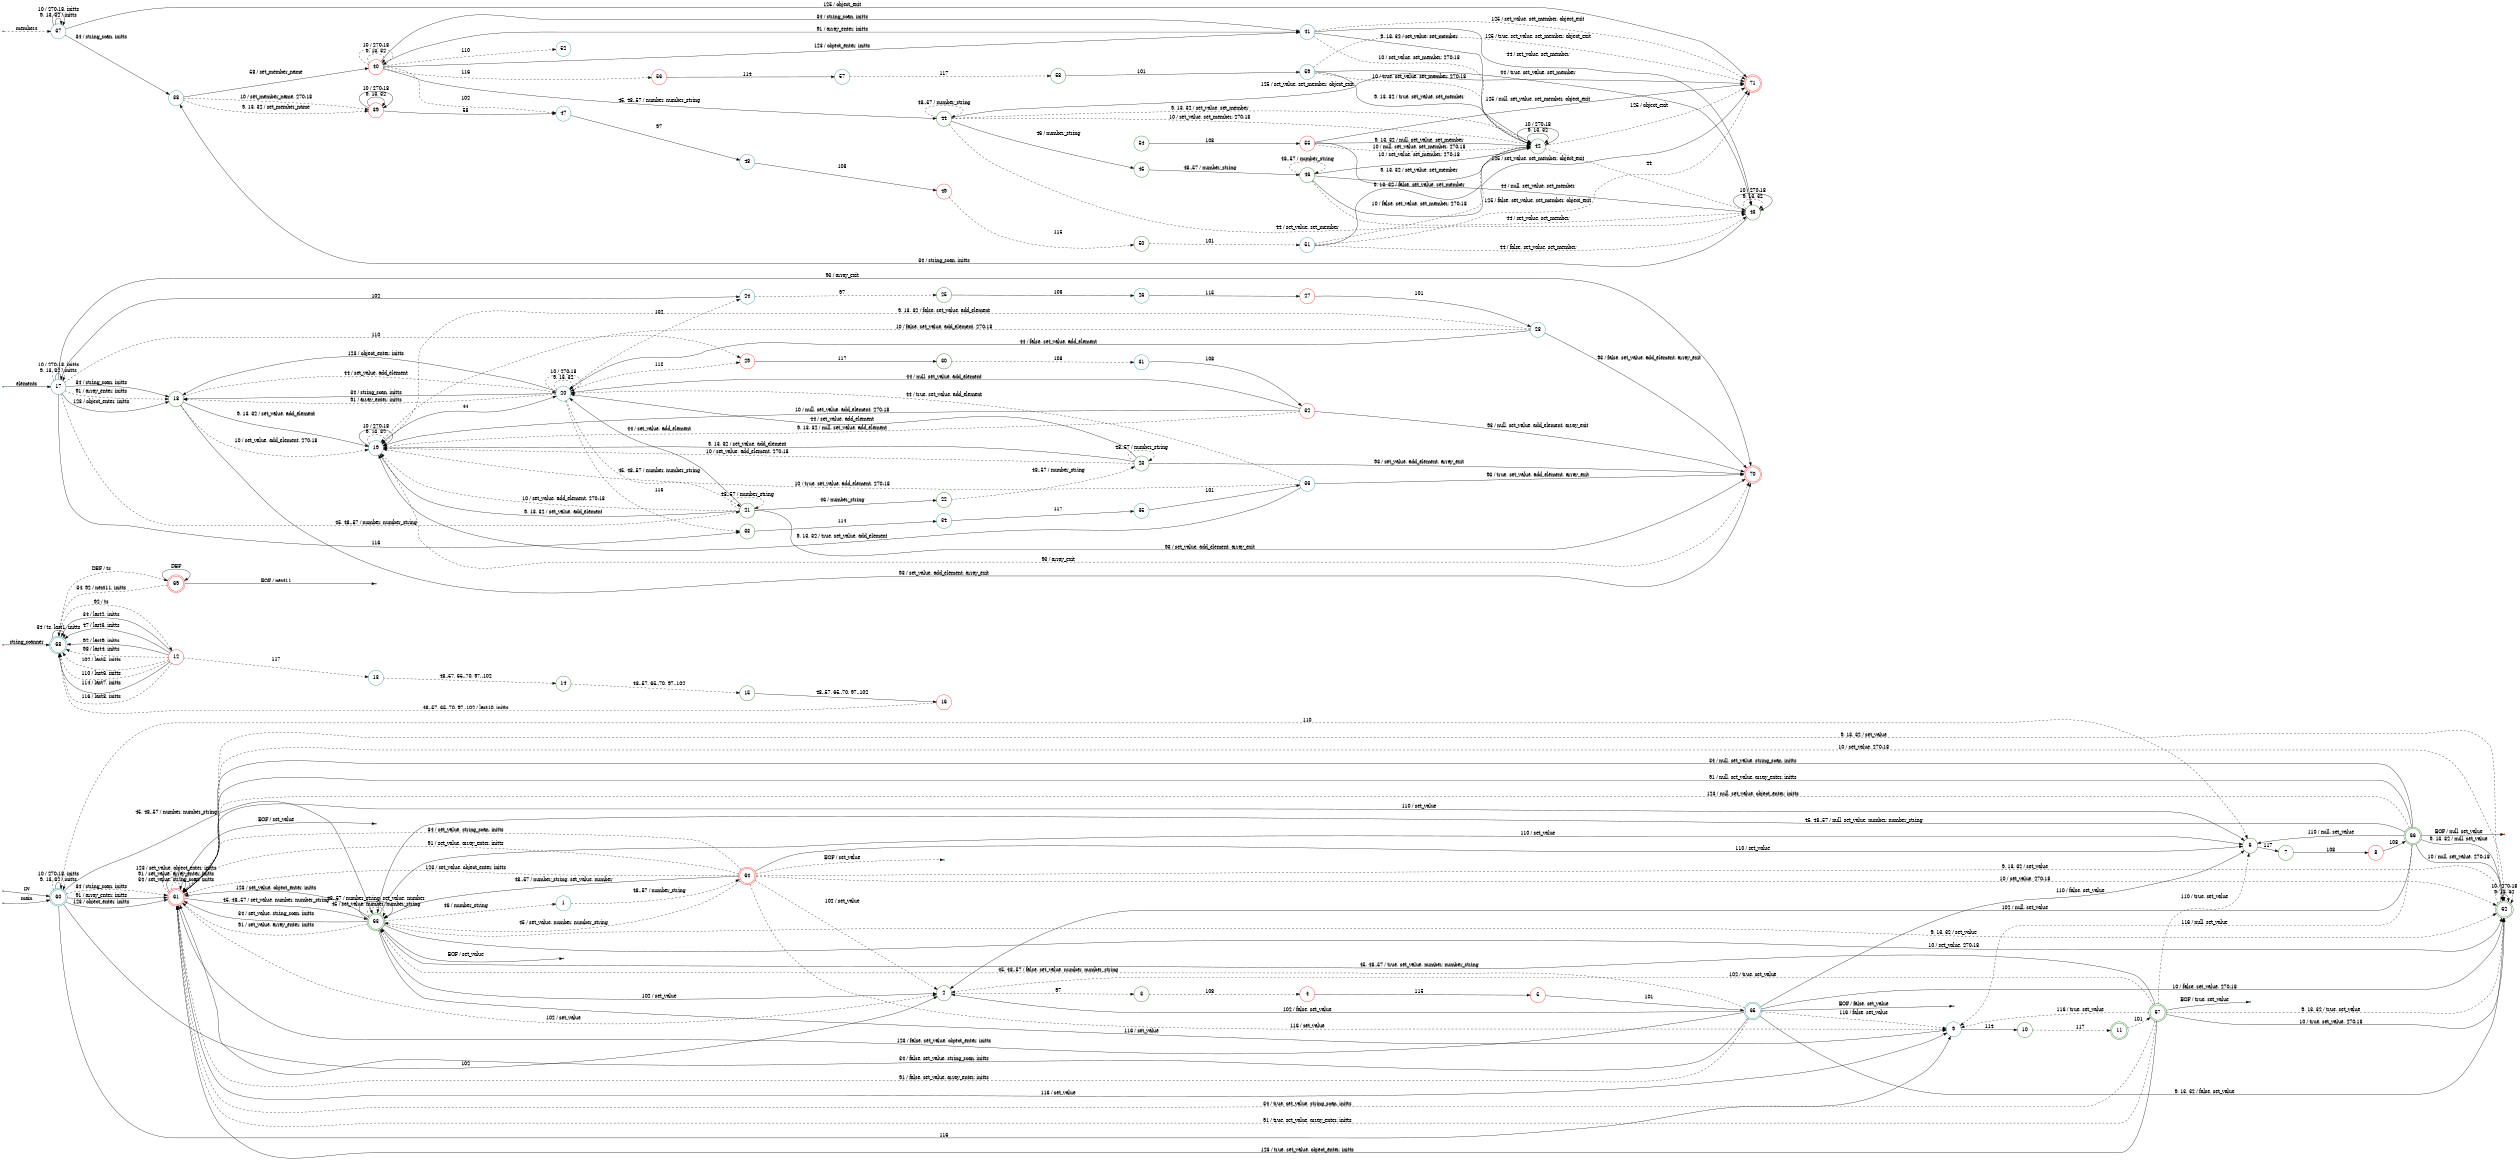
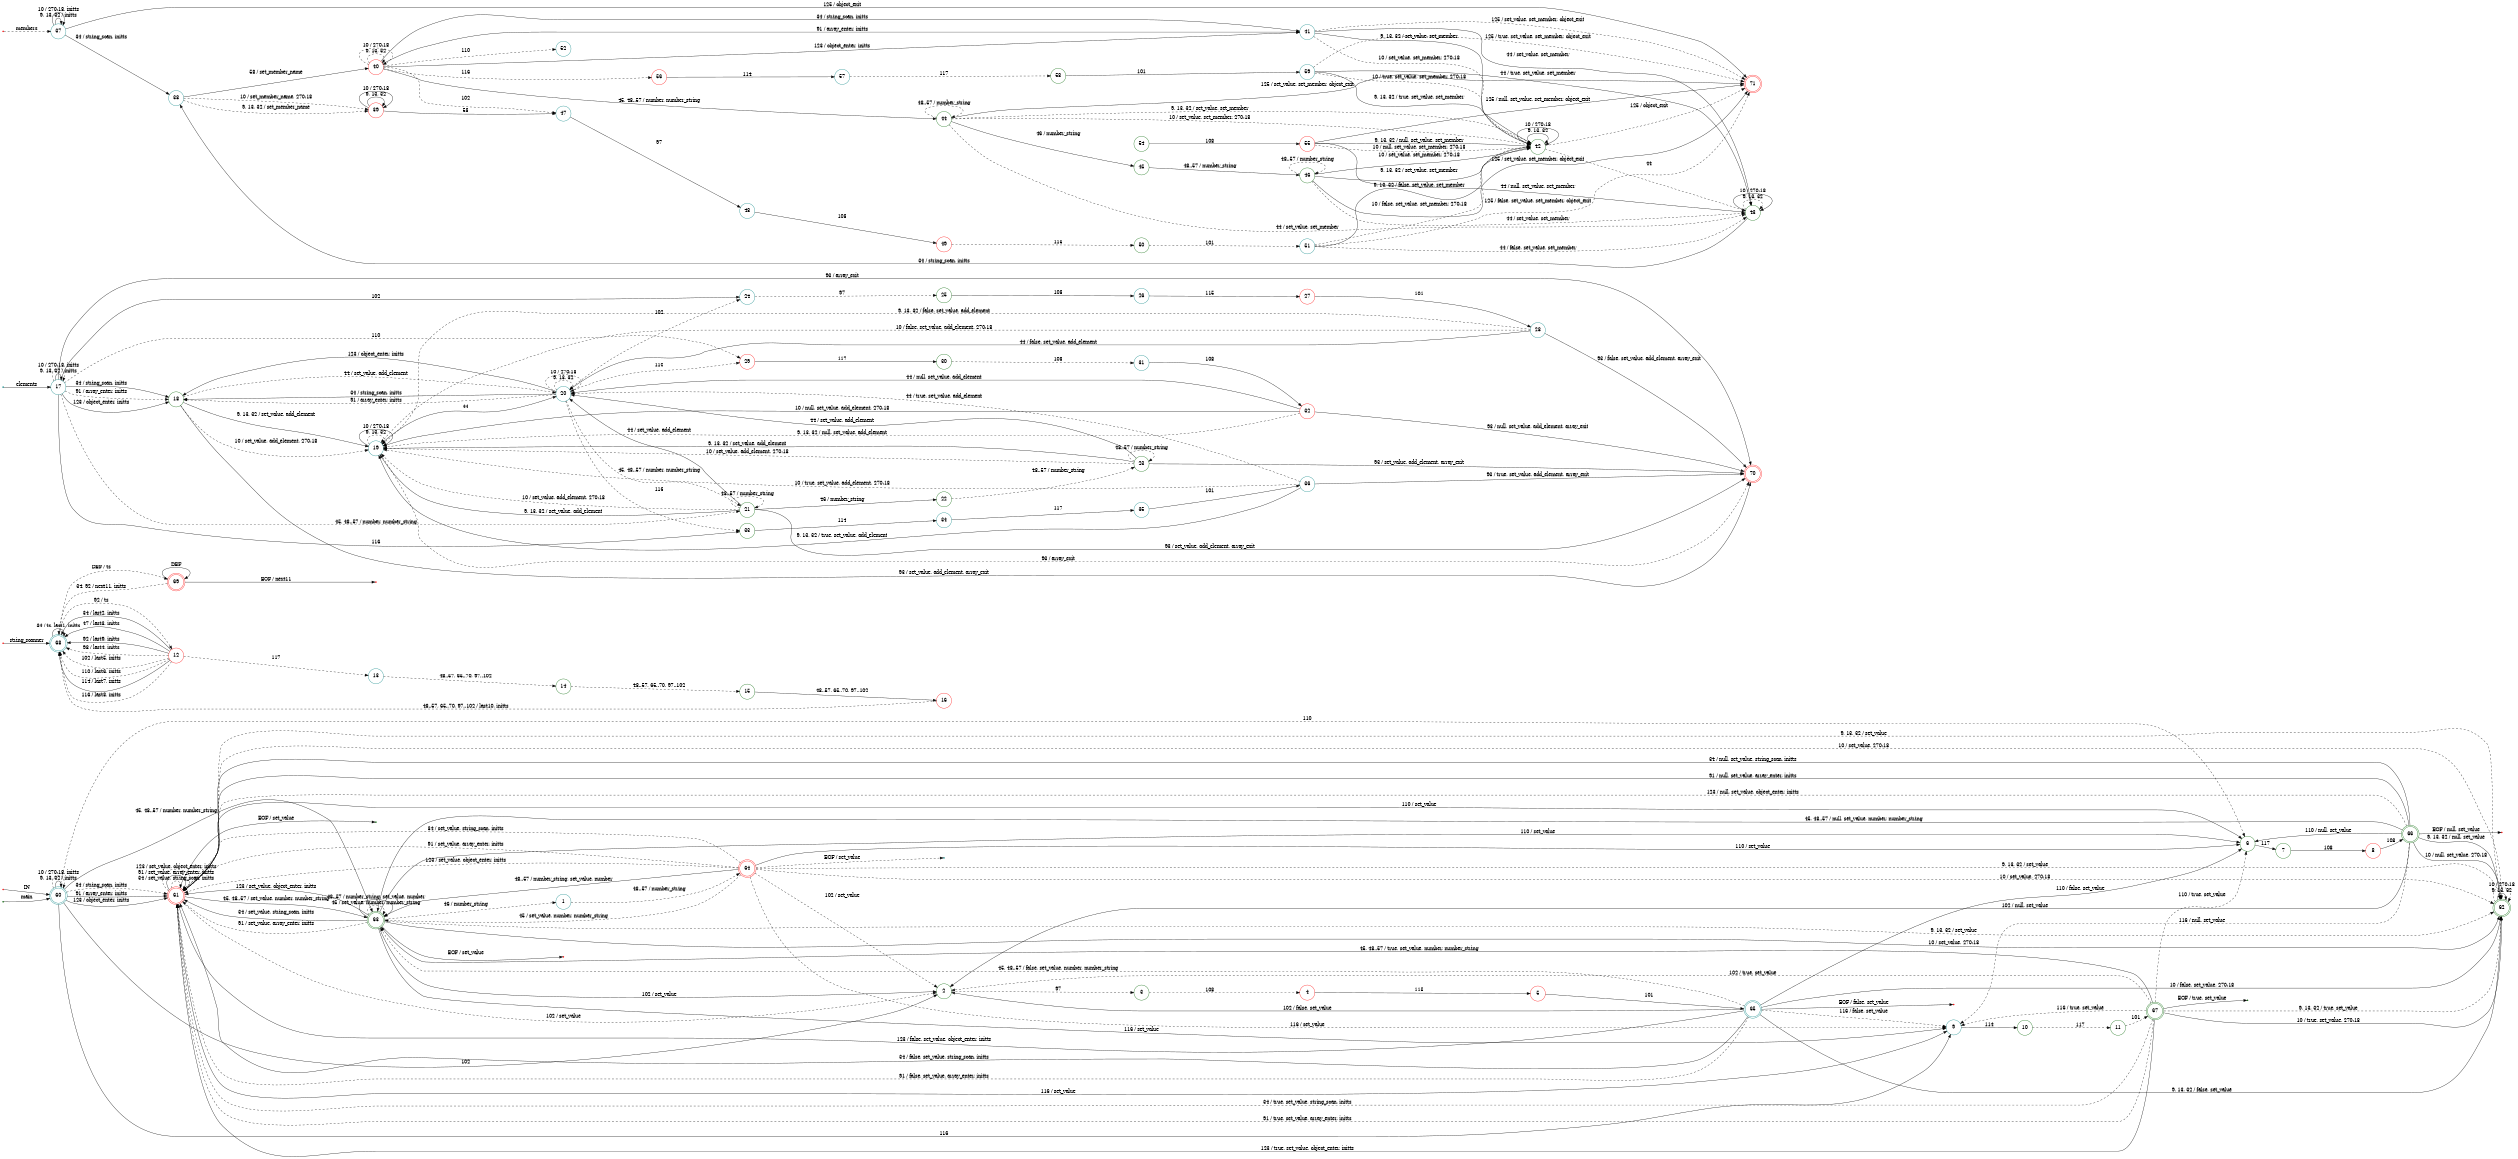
node "11": shape doublecircle -> circle
